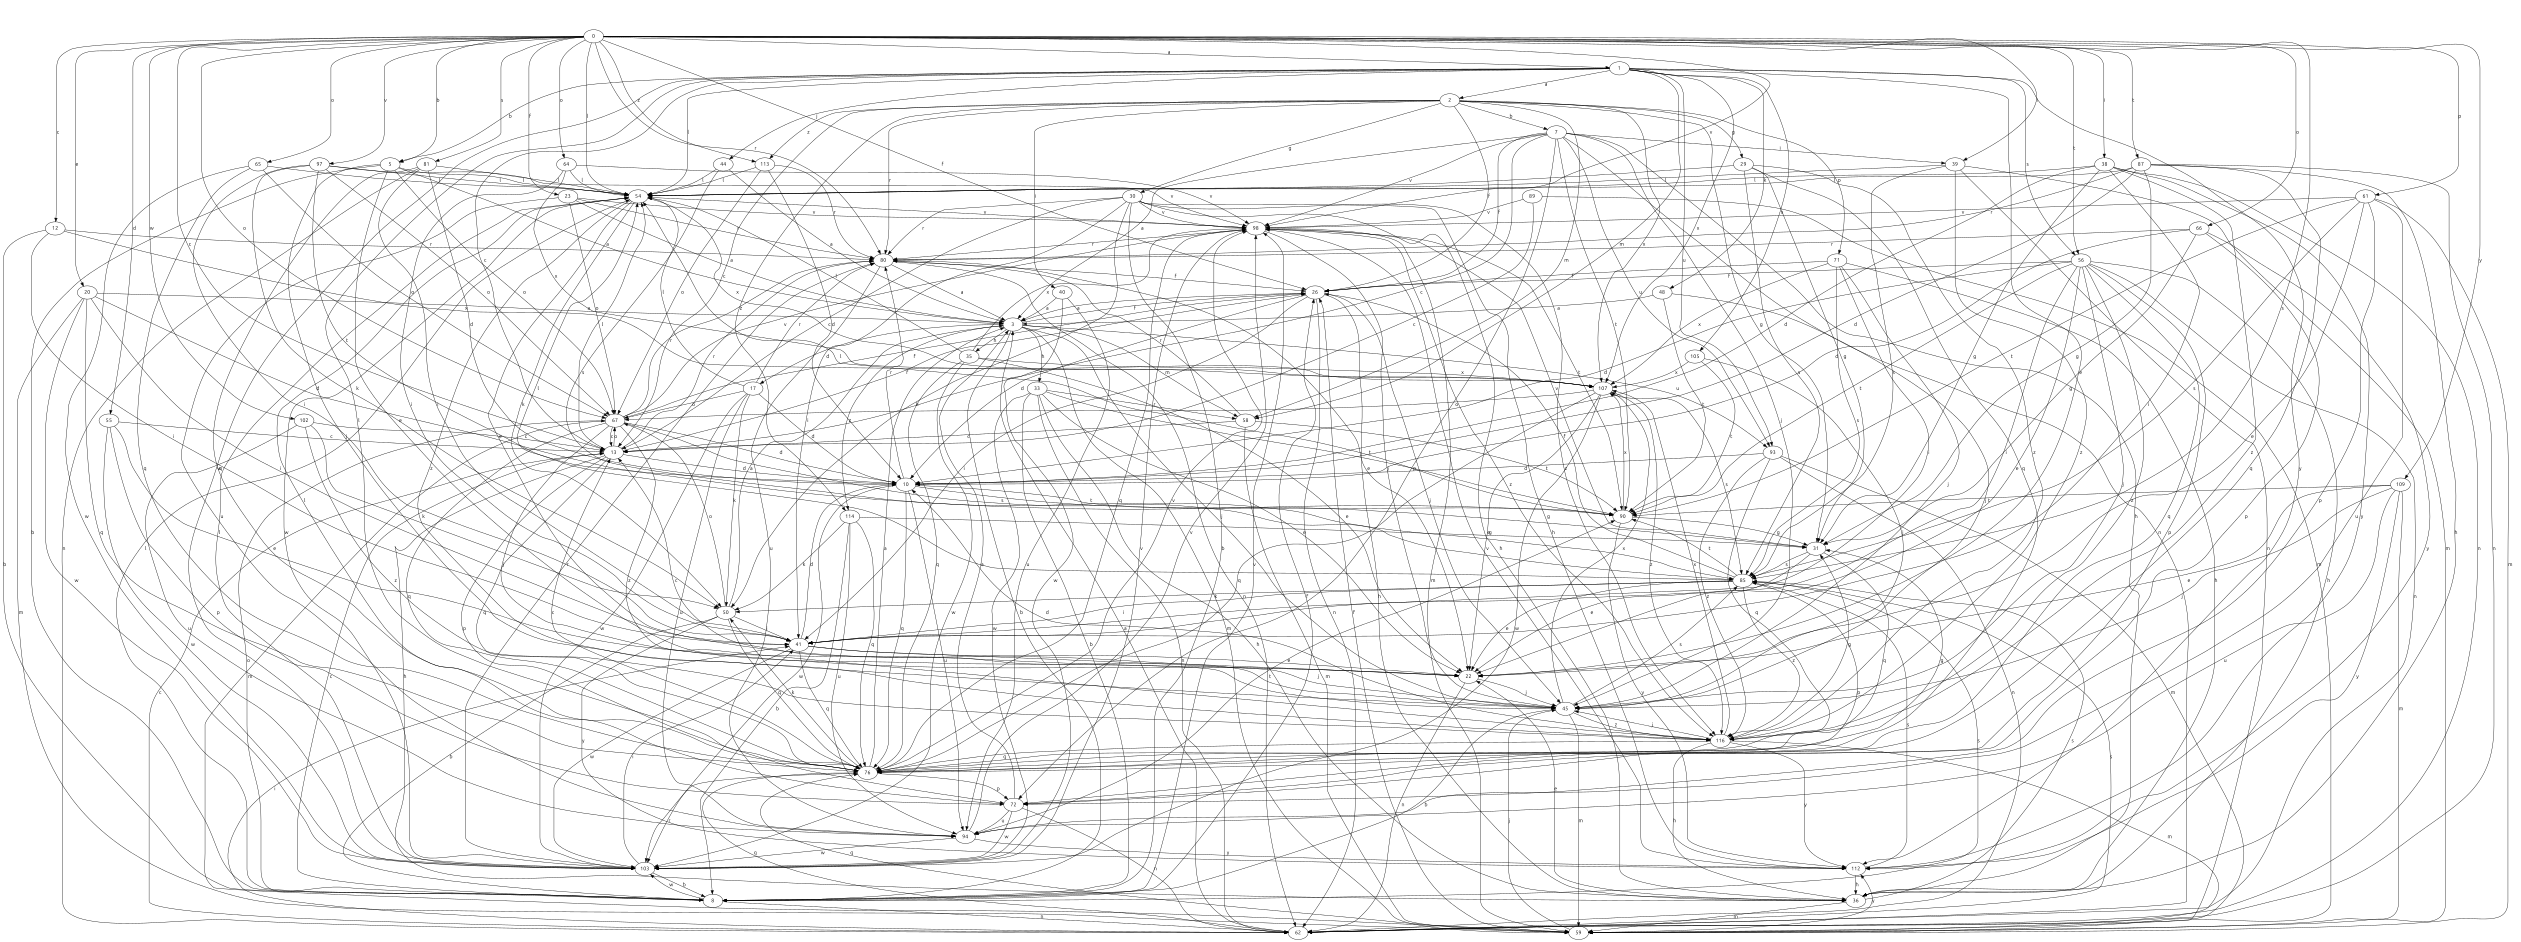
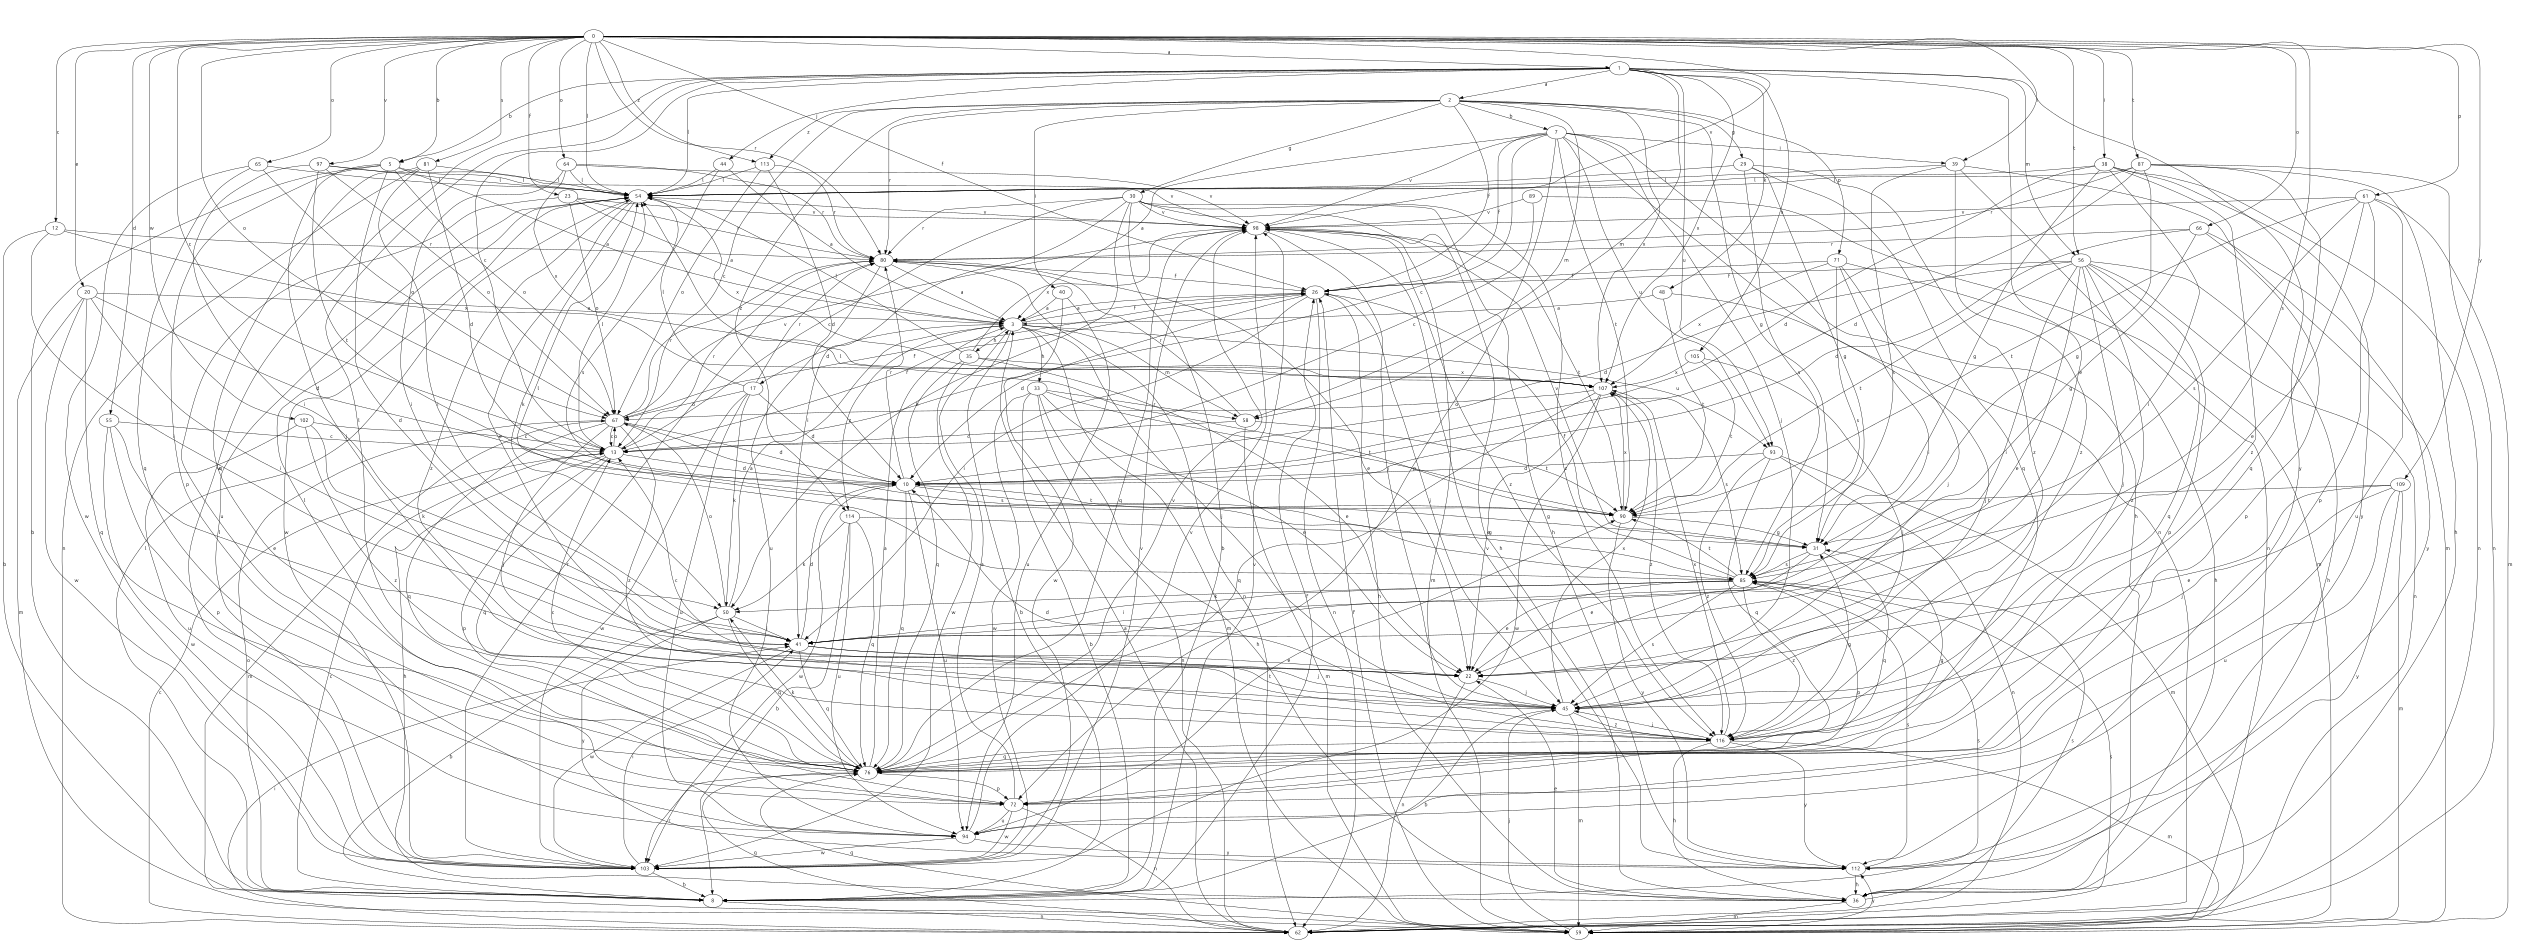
edge "1" -> "56": label "s" -> "m"
edge "98" -> "80": now "64" -> "80"
edge "5" -> "22": label "e" -> "d"
edge "97" -> "50": removed, label "k"
edge "5" -> "72": added, label "p"
edge "45" -> "85": reversed
edge "8" -> "103": removed, label "w"
